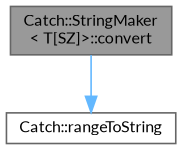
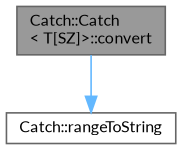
node "Catch::StringMaker < T[SZ]>::convert": label "Catch::StringMaker < T[SZ]>::convert" -> "Catch::Catch < T[SZ]>::convert"
